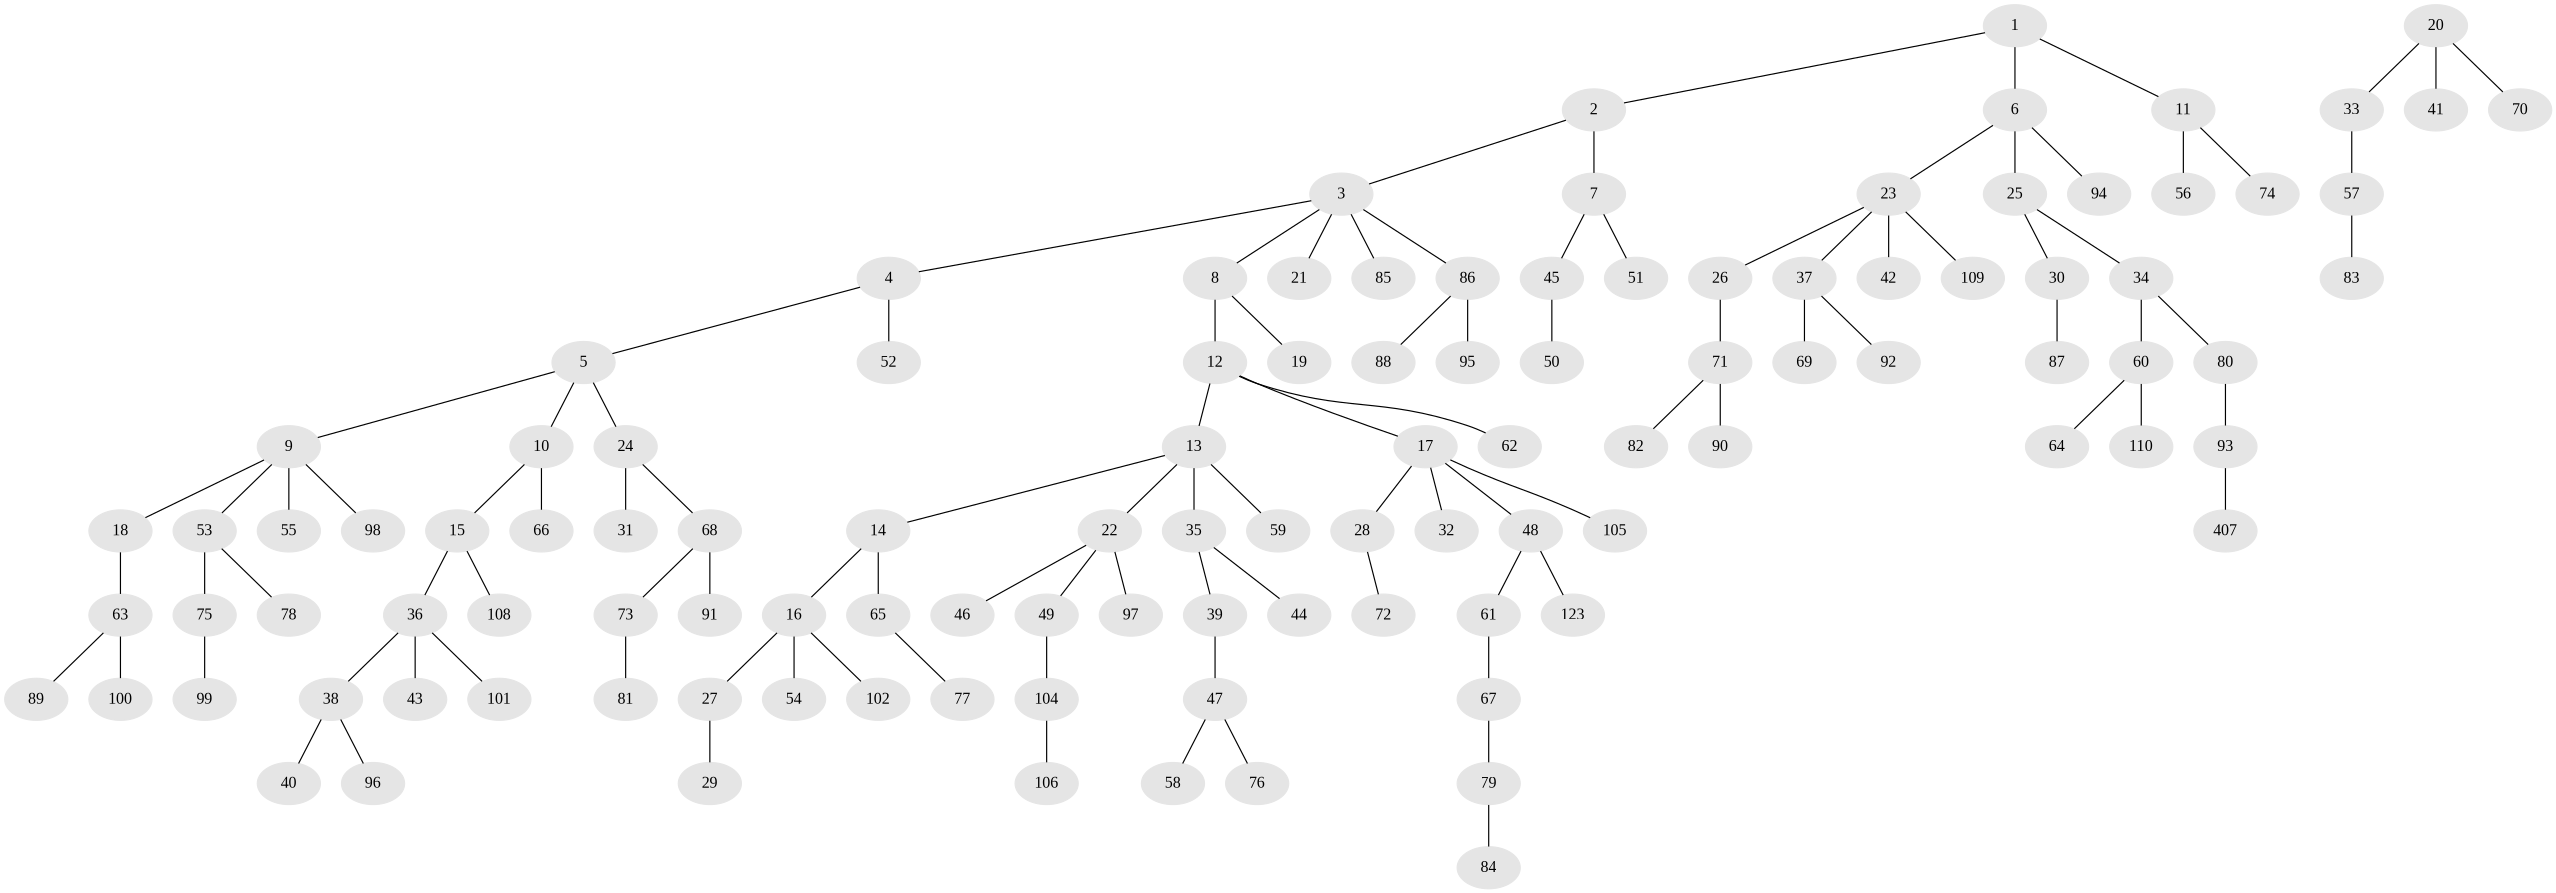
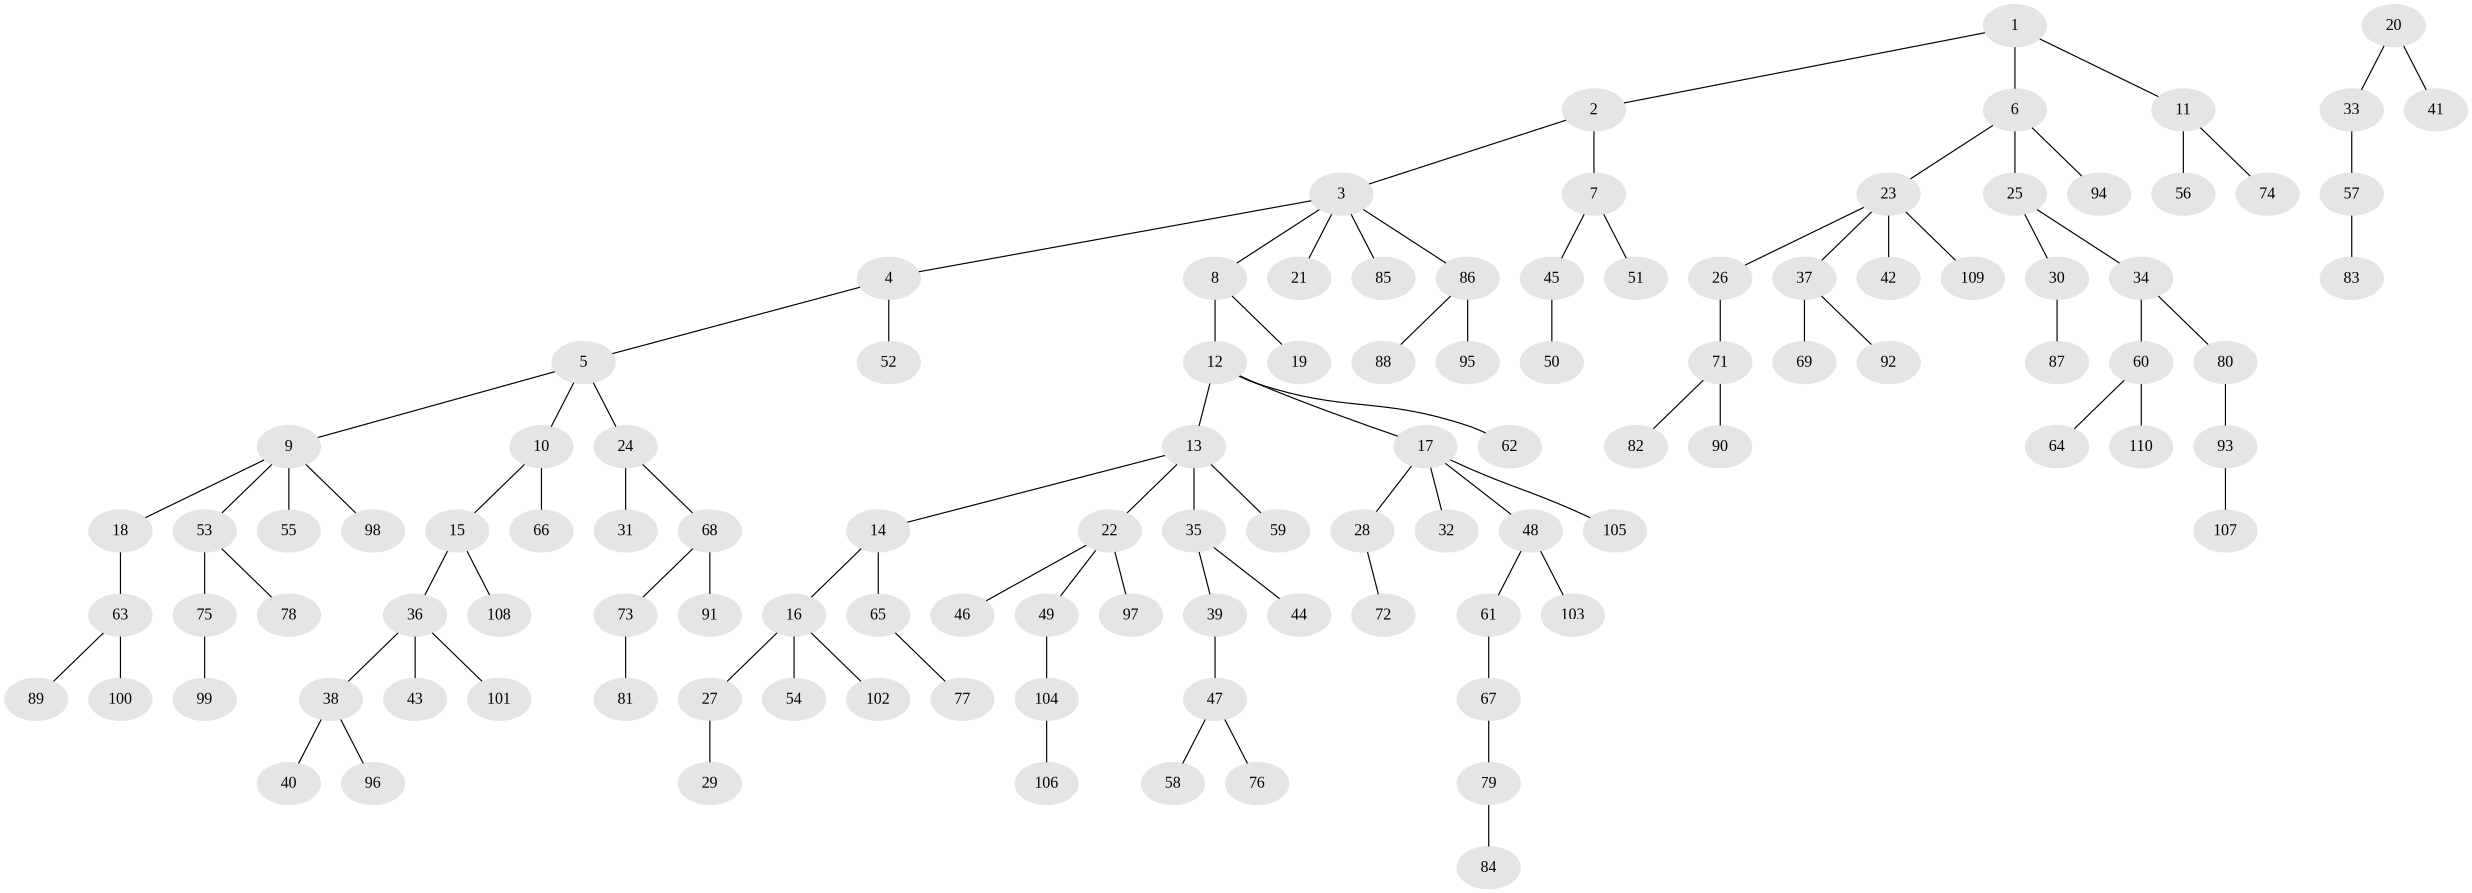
node "70": removed
node "407": label "407" -> "107"
node "123": label "123" -> "103"
